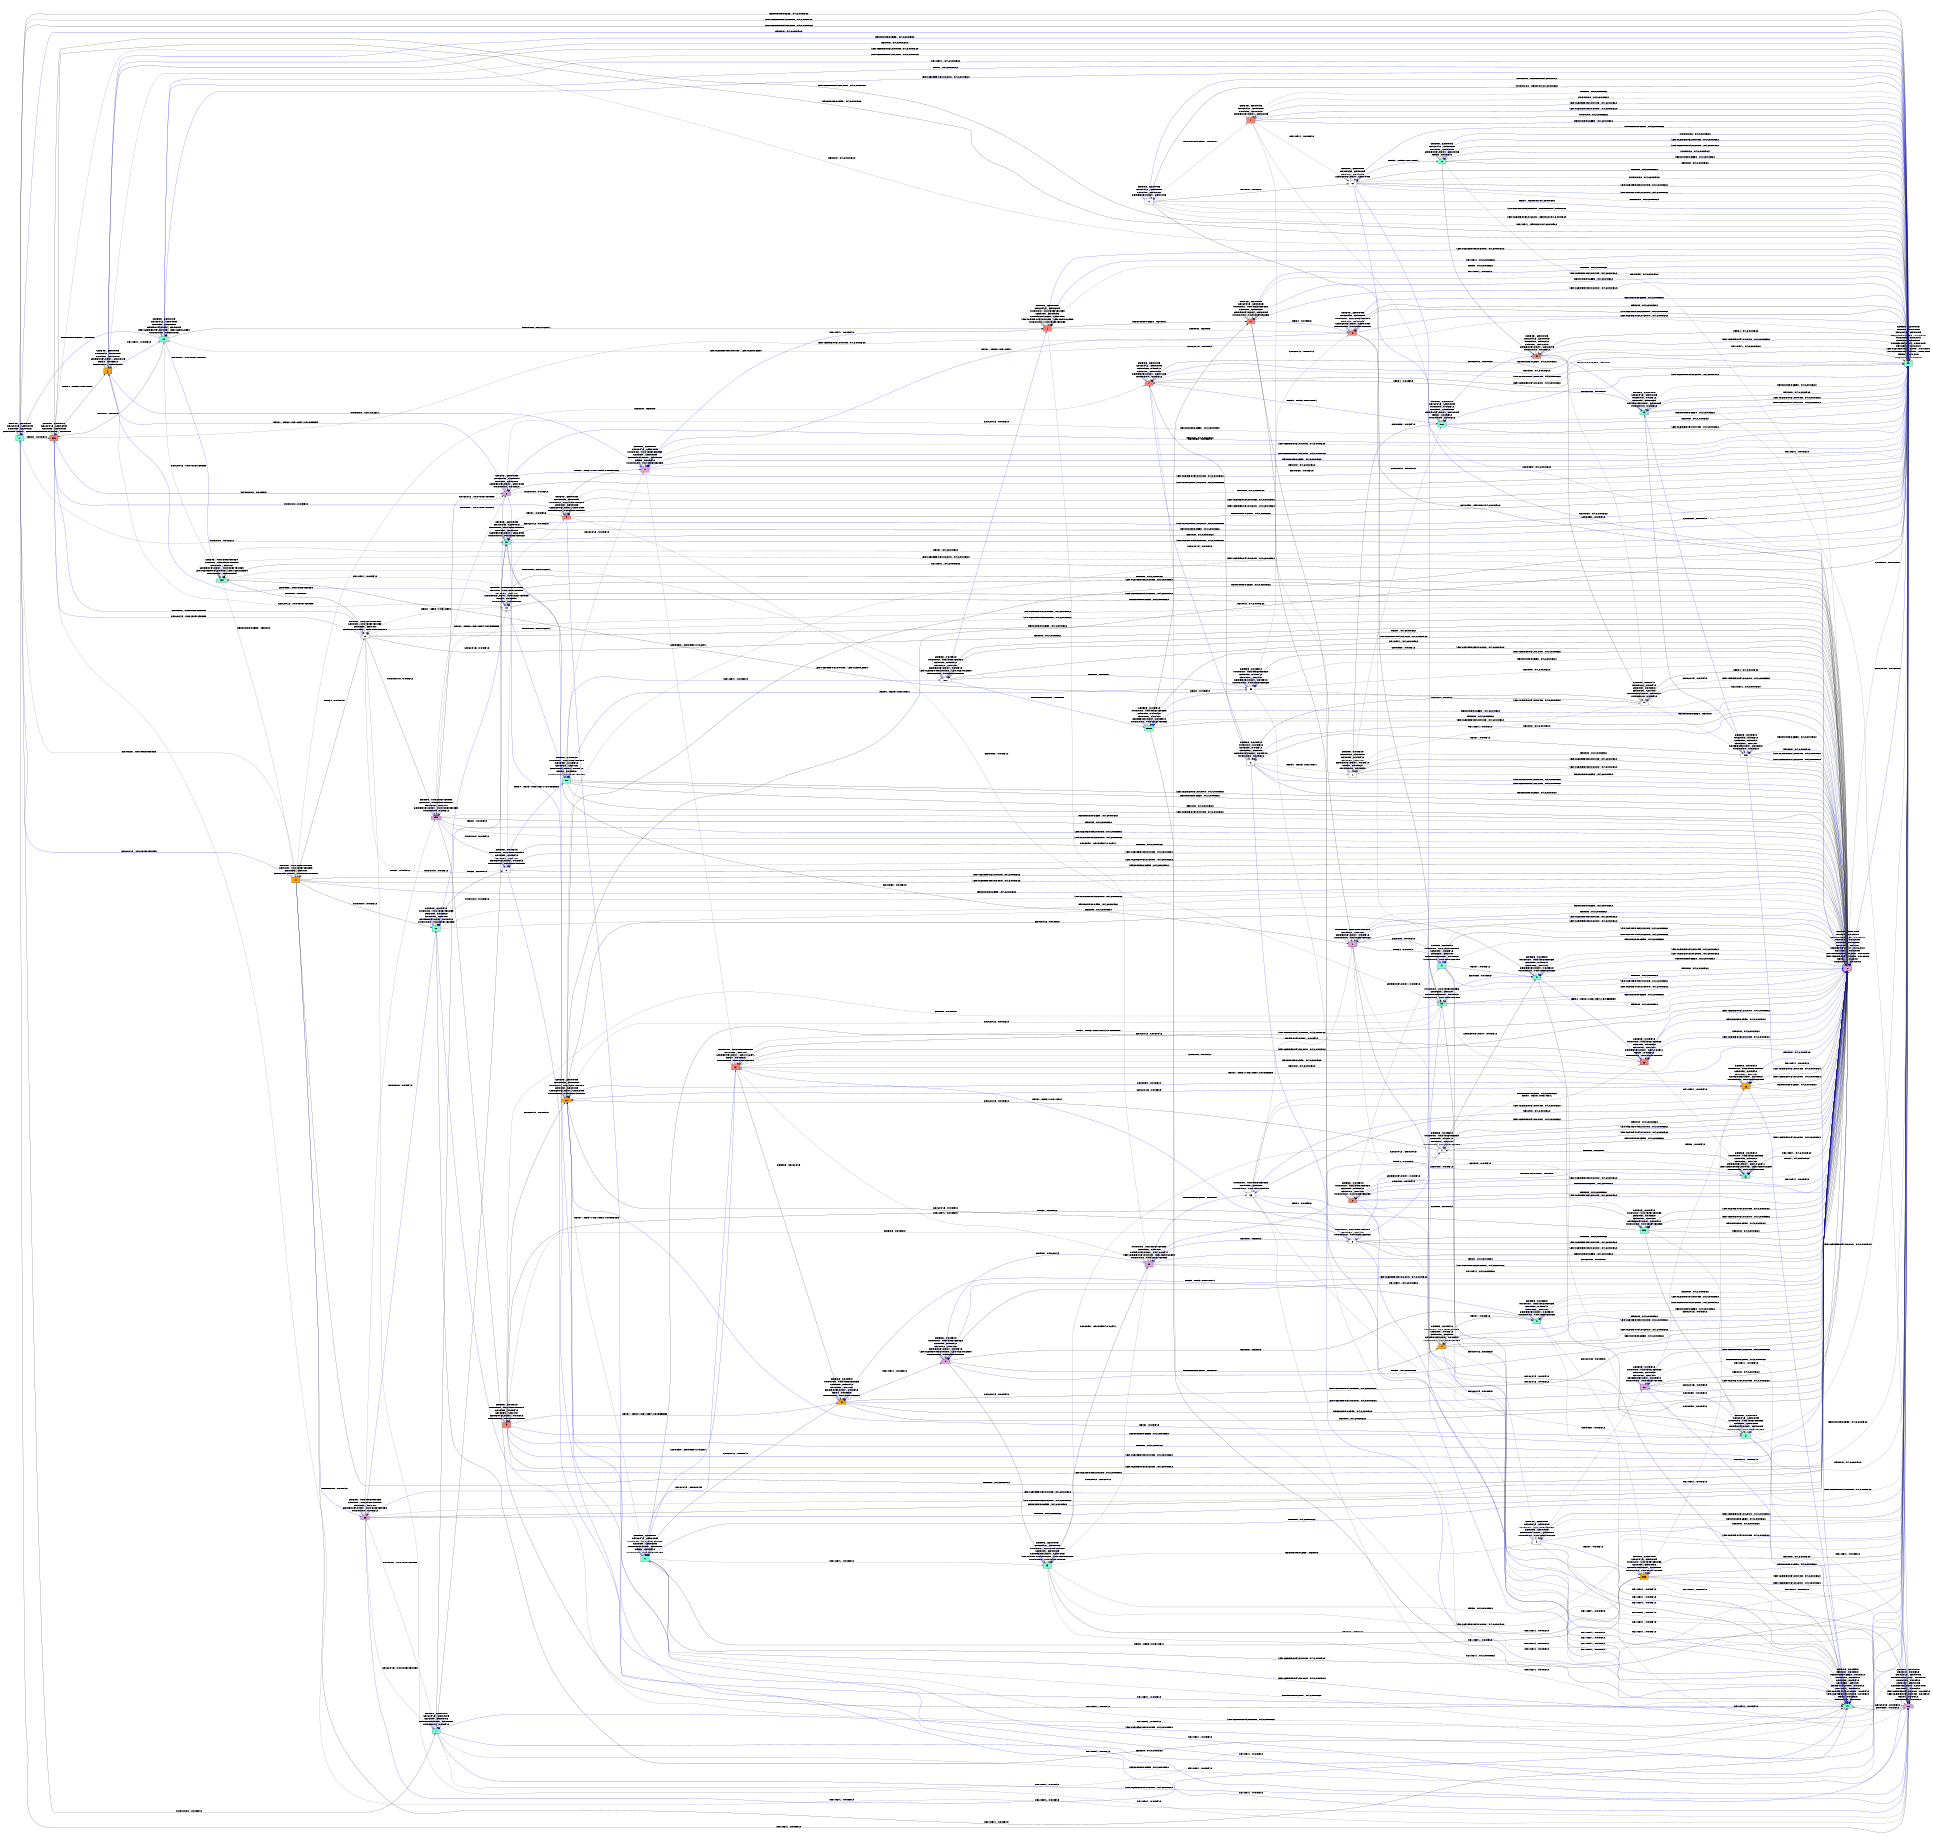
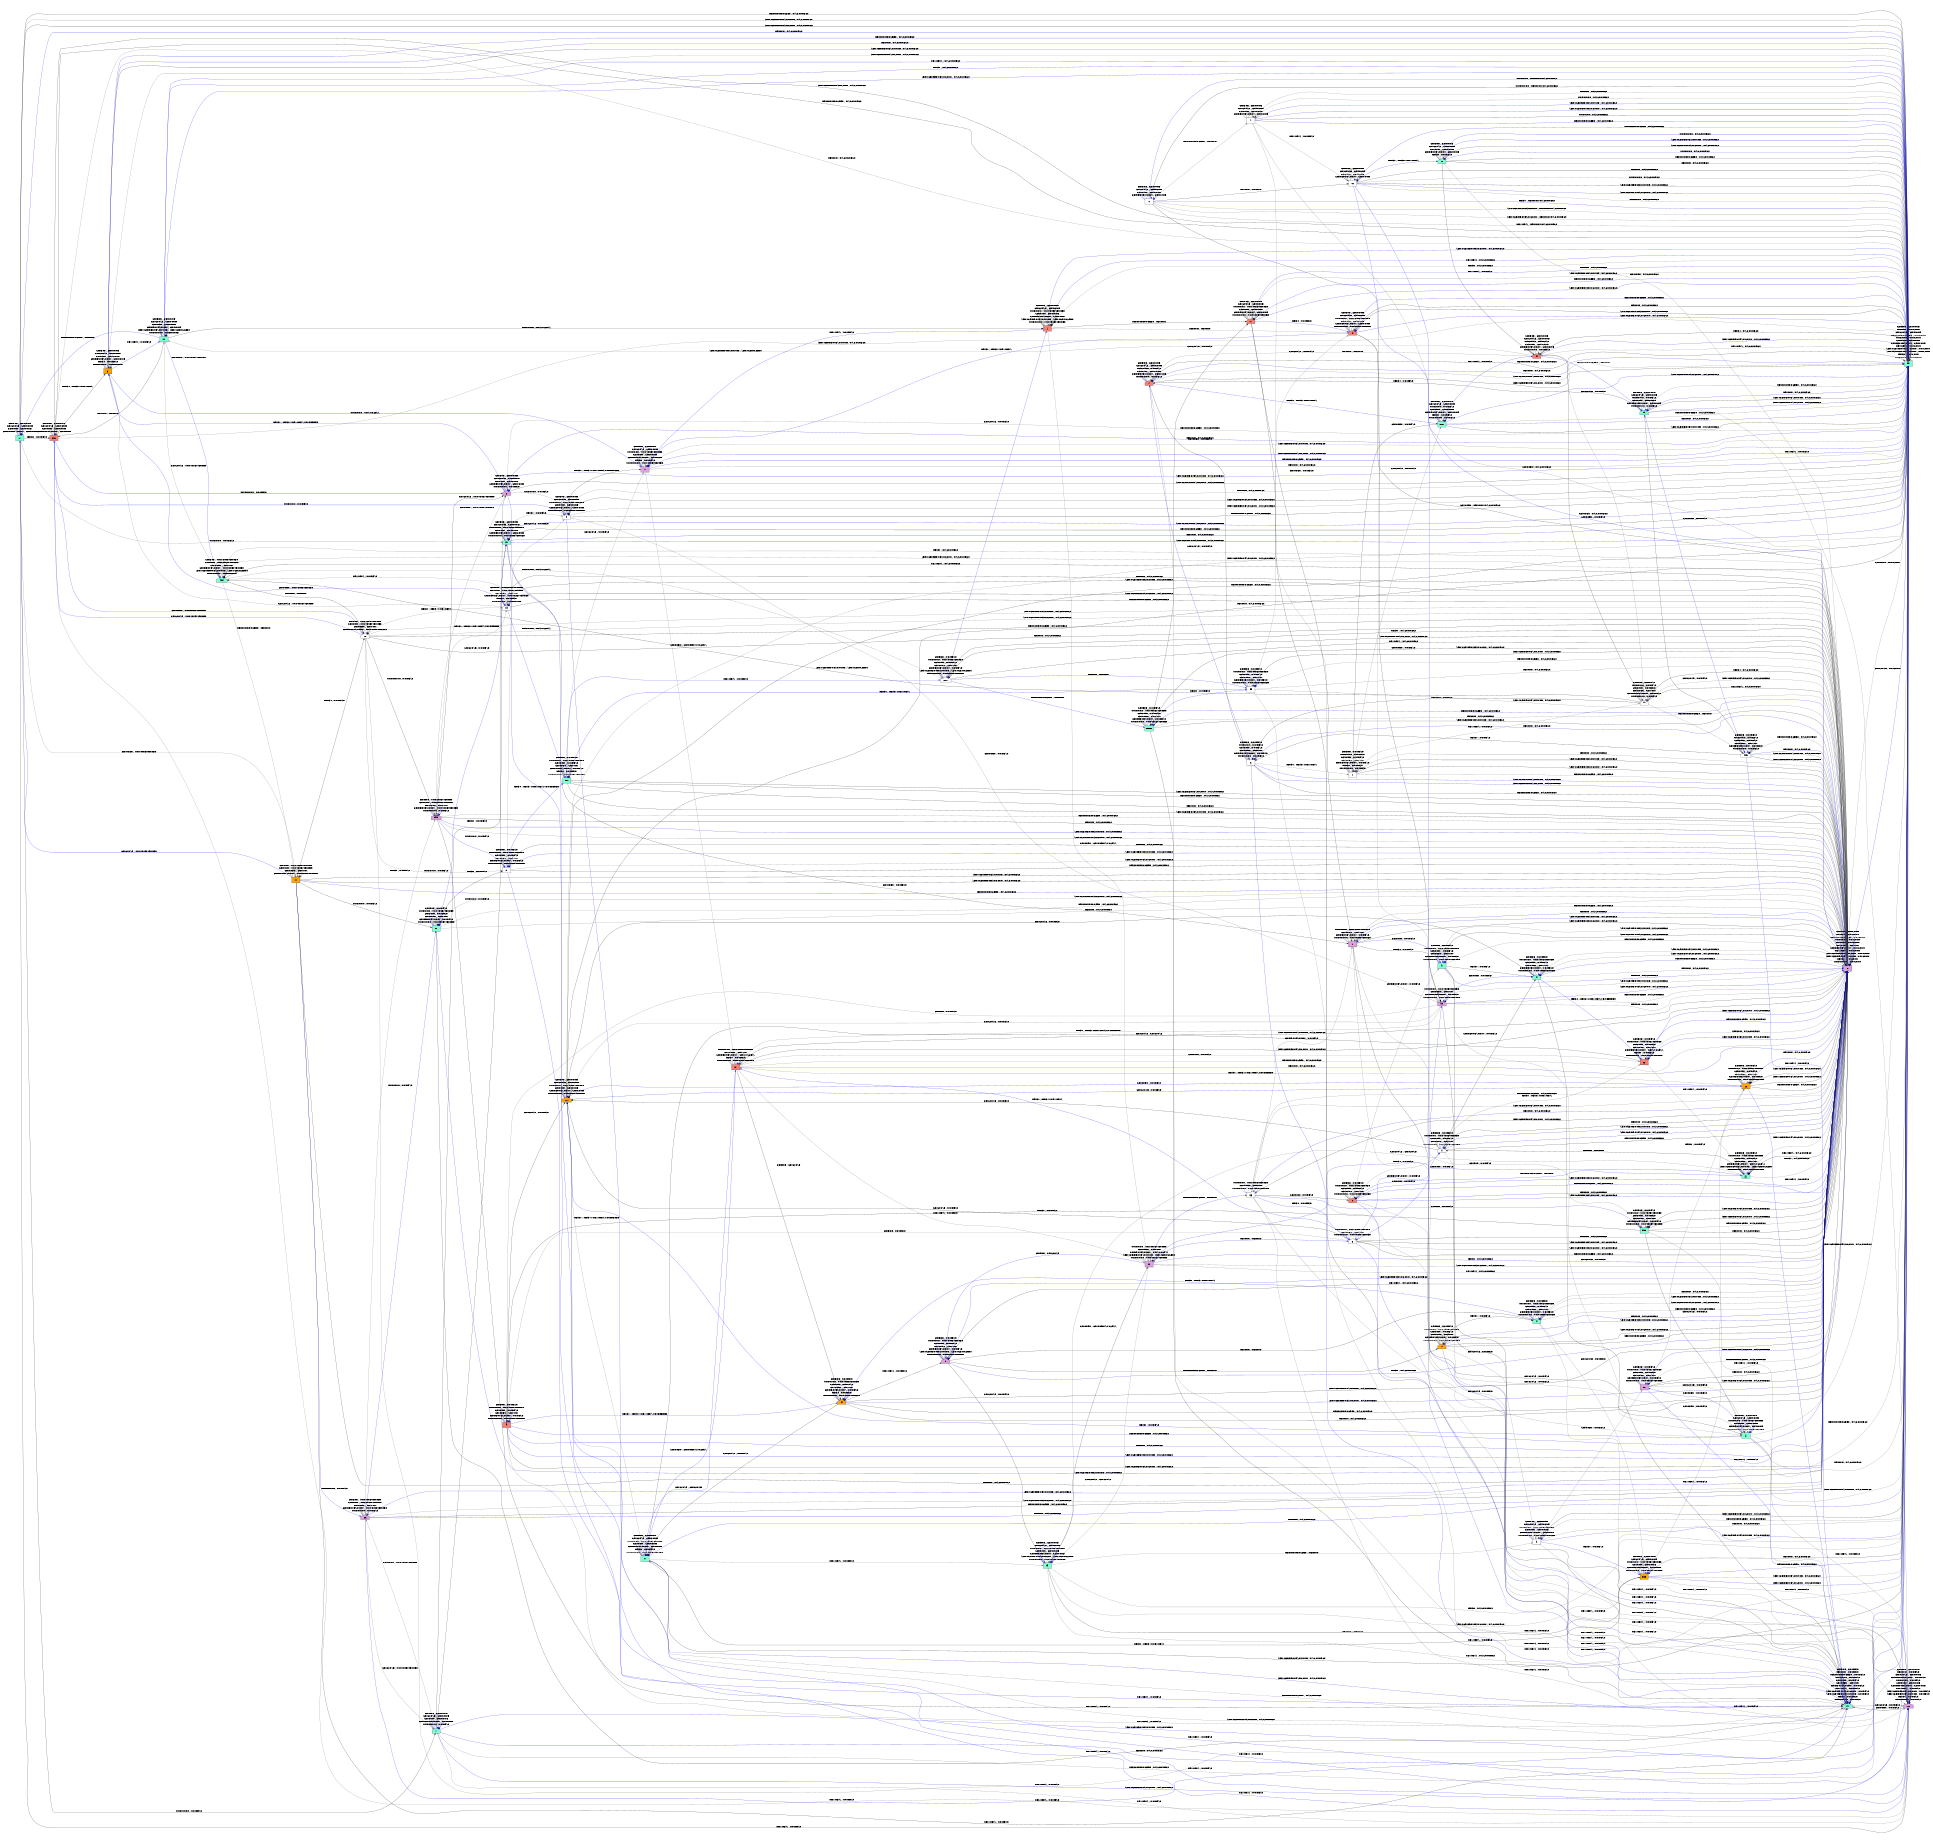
node "l": fillcolor salmon -> white
edge "mm" -> "lll": label "CH_CLOSE / NO_RESP" -> "NEWKEYS / NO_RESP"
edge "zz" -> "i": now "lll" -> "i"
node "d": fillcolor salmon -> white
node "hh": fillcolor aquamarine -> plum
edge "gg" -> "e": added, label "CH_DATA / NO_RESP"
